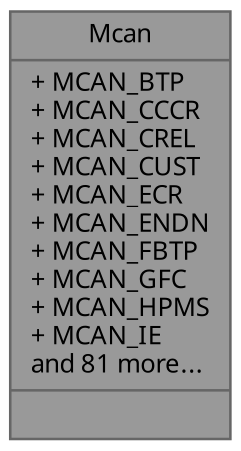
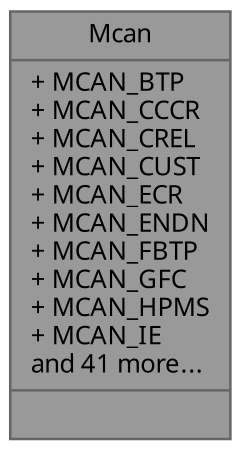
node "Mcan": text "and 81 more..." -> "and 41 more..."
